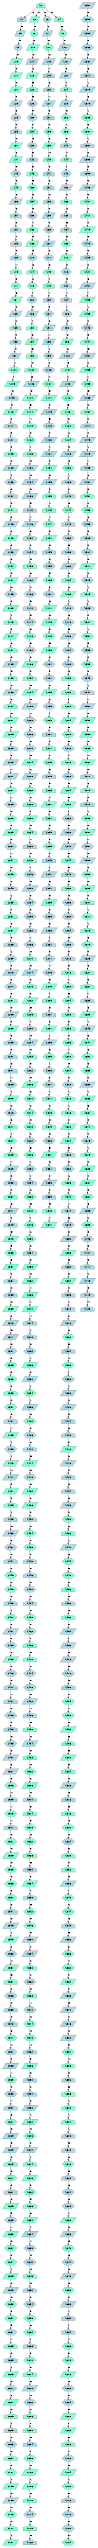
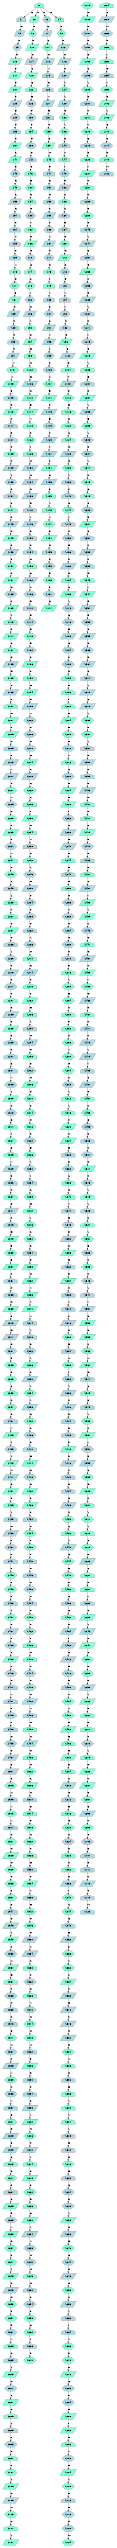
edge "S347" -> "S351": added, label "E"
node "S175": removed
edge "S670" -> "S674": removed, label "A"
